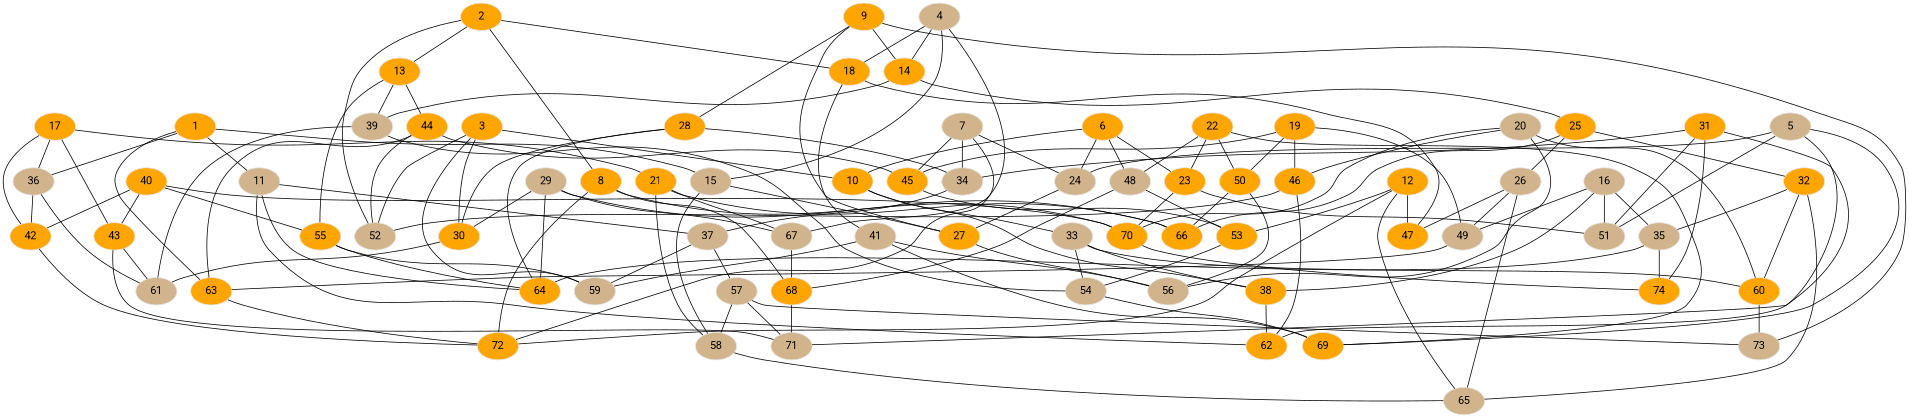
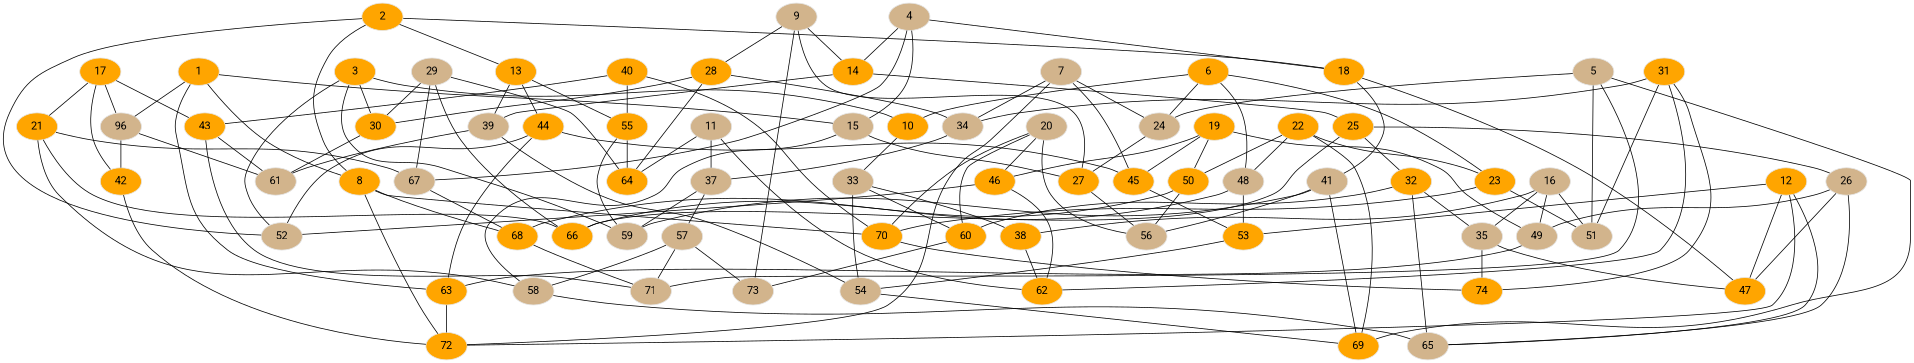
node "9": fillcolor orange -> tan
edge "1" -- "11": now "1" -- "8"
node "36": label "36" -> "96"
edge "40" -- "42": removed
edge "10" -- "38": removed
edge "35" -- "64": now "35" -- "47"
